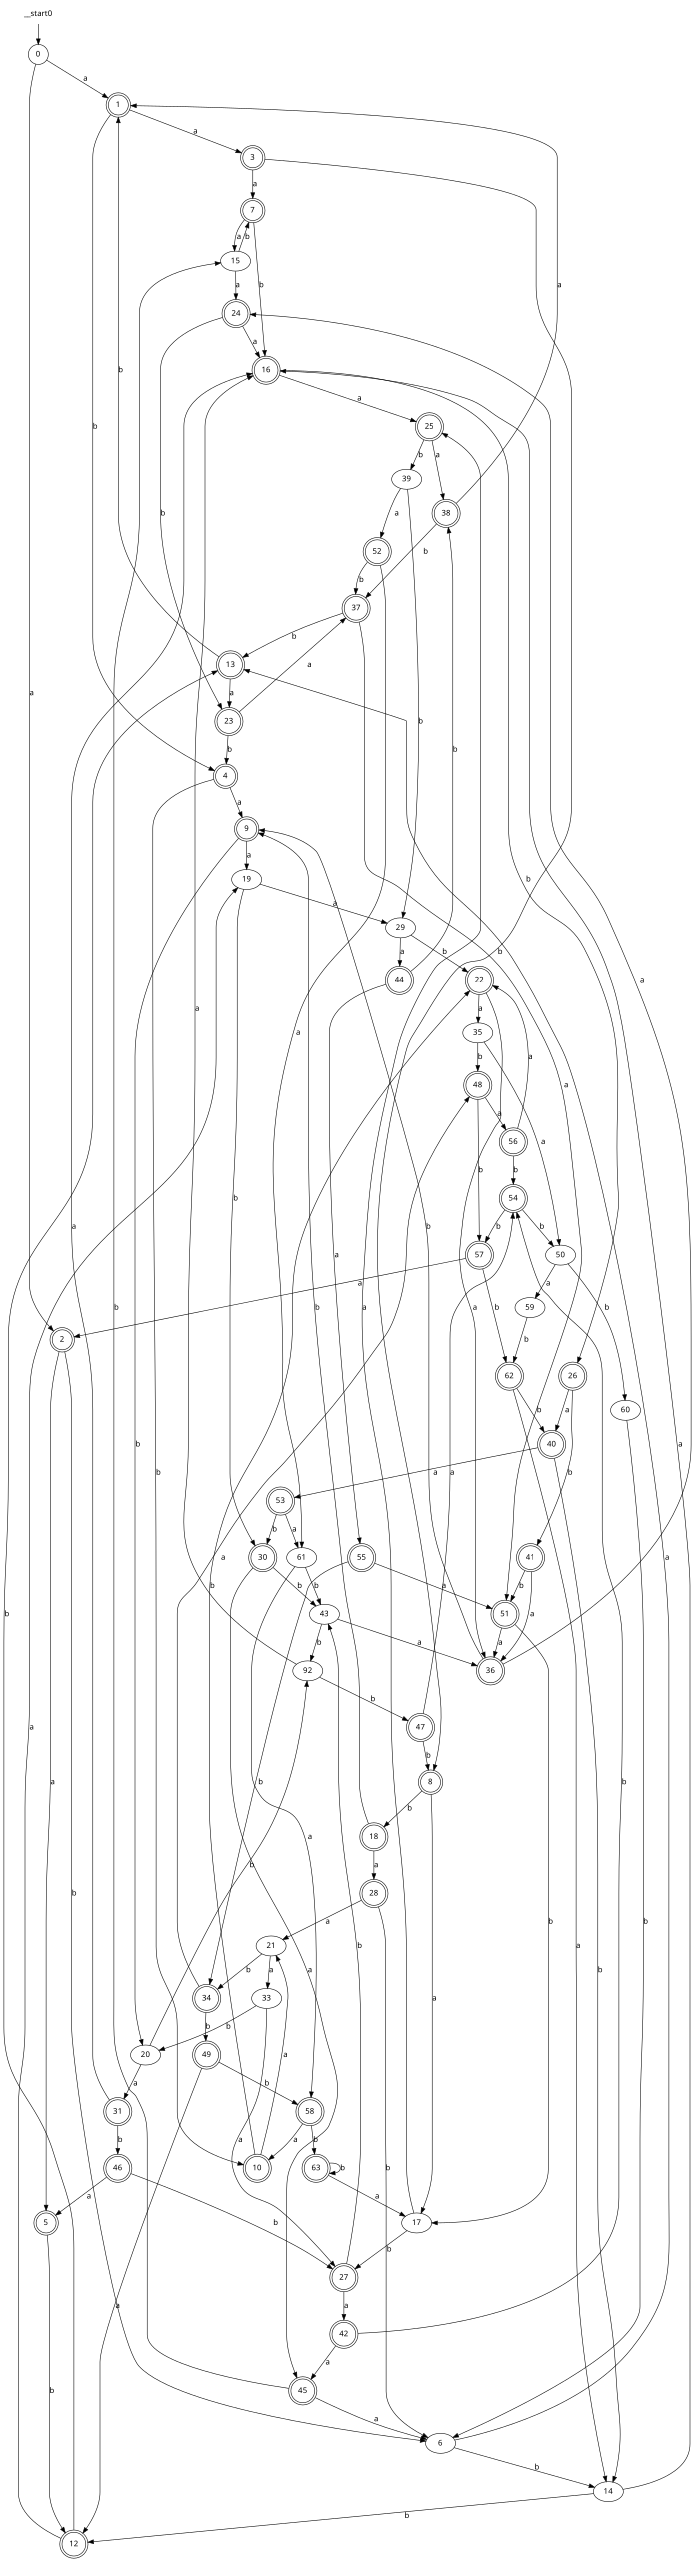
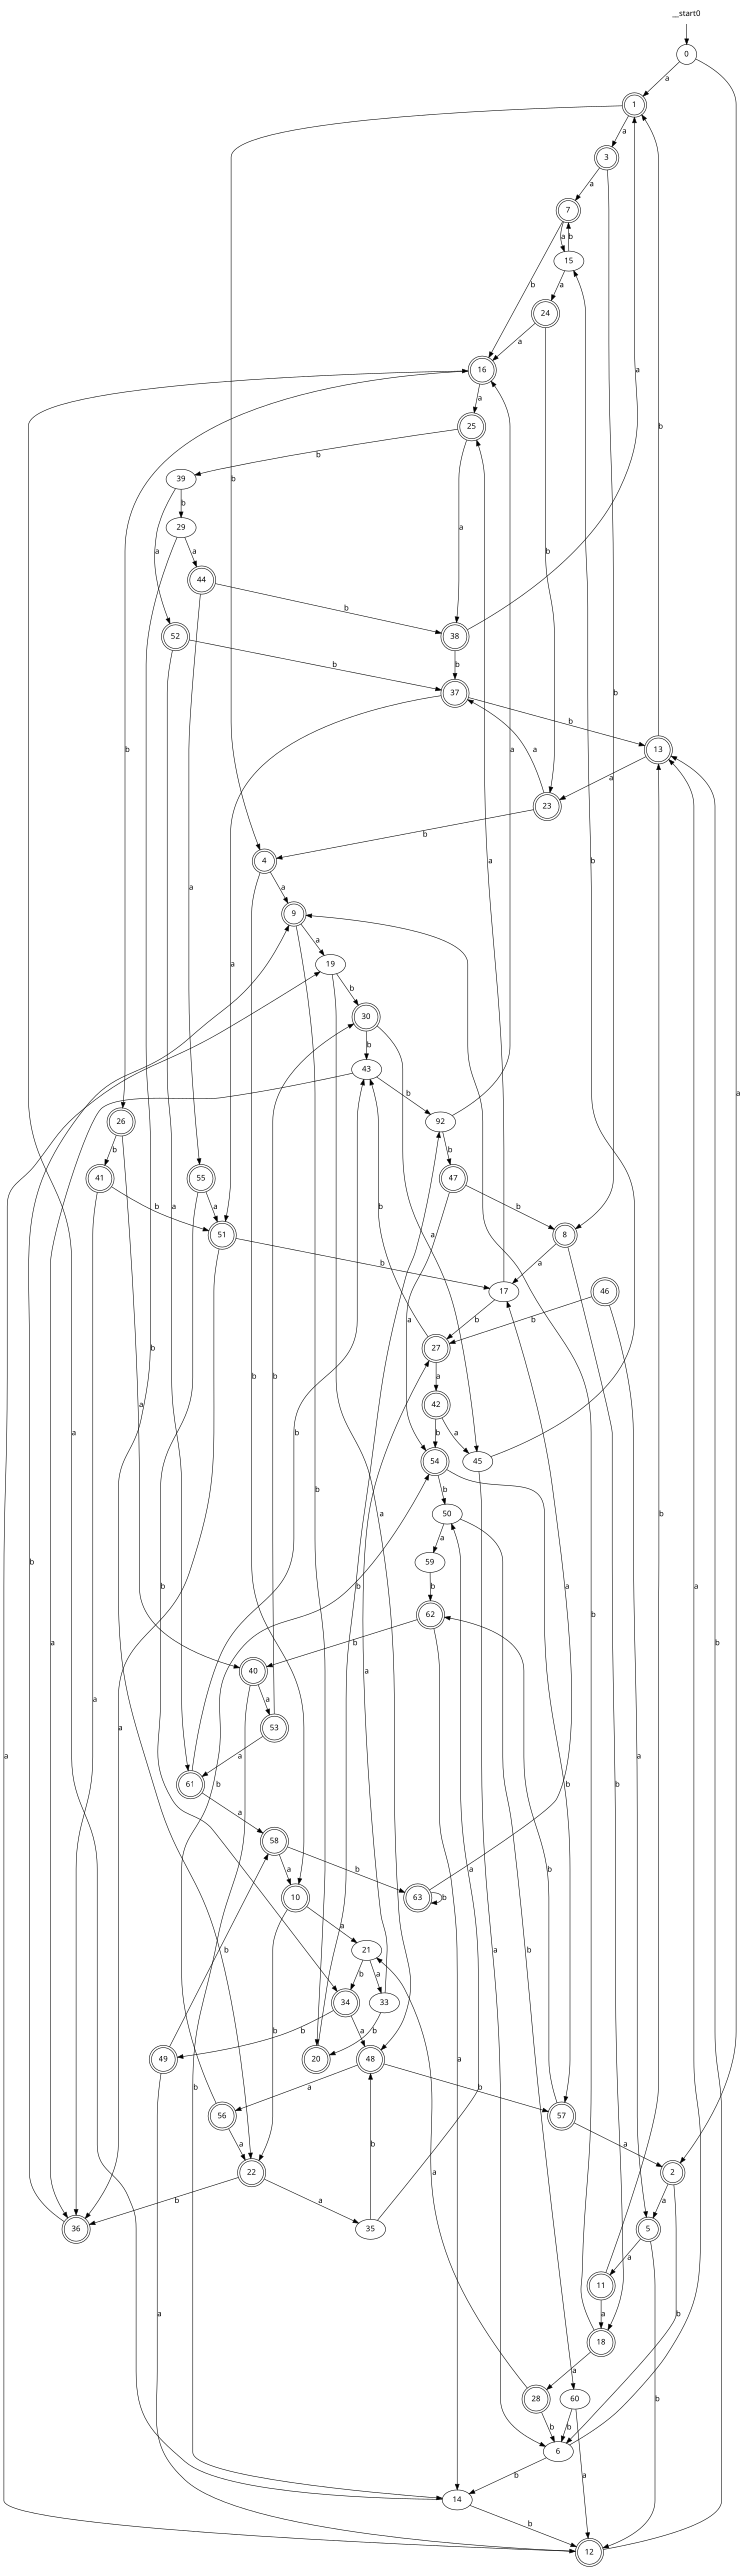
edge "19" -> "29": now "19" -> "48"
edge "36" -> "24": removed, label "a"
edge "22" -> "36": label "a" -> "b"
node "61": shape ellipse -> doublecircle
node "20": shape ellipse -> doublecircle
node "31": removed
node "11": added
node "45": shape doublecircle -> ellipse
edge "60" -> "12": added, label "a"
